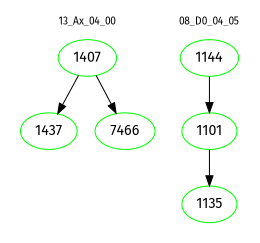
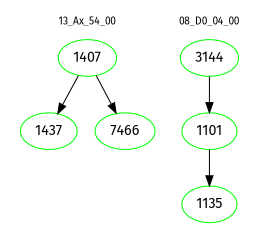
cluster "13_Ax_04_00": label "13_Ax_04_00" -> "13_Ax_54_00"
cluster "08_D0_04_05": label "08_D0_04_05" -> "08_D0_04_00"
node "1144": label "1144" -> "3144"
